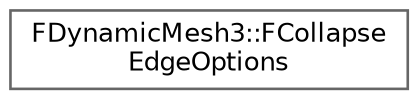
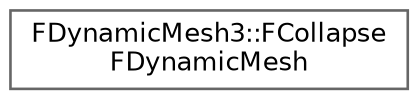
node "FDynamicMesh3::FCollapse EdgeOptions": label "FDynamicMesh3::FCollapse EdgeOptions" -> "FDynamicMesh3::FCollapse FDynamicMesh"
